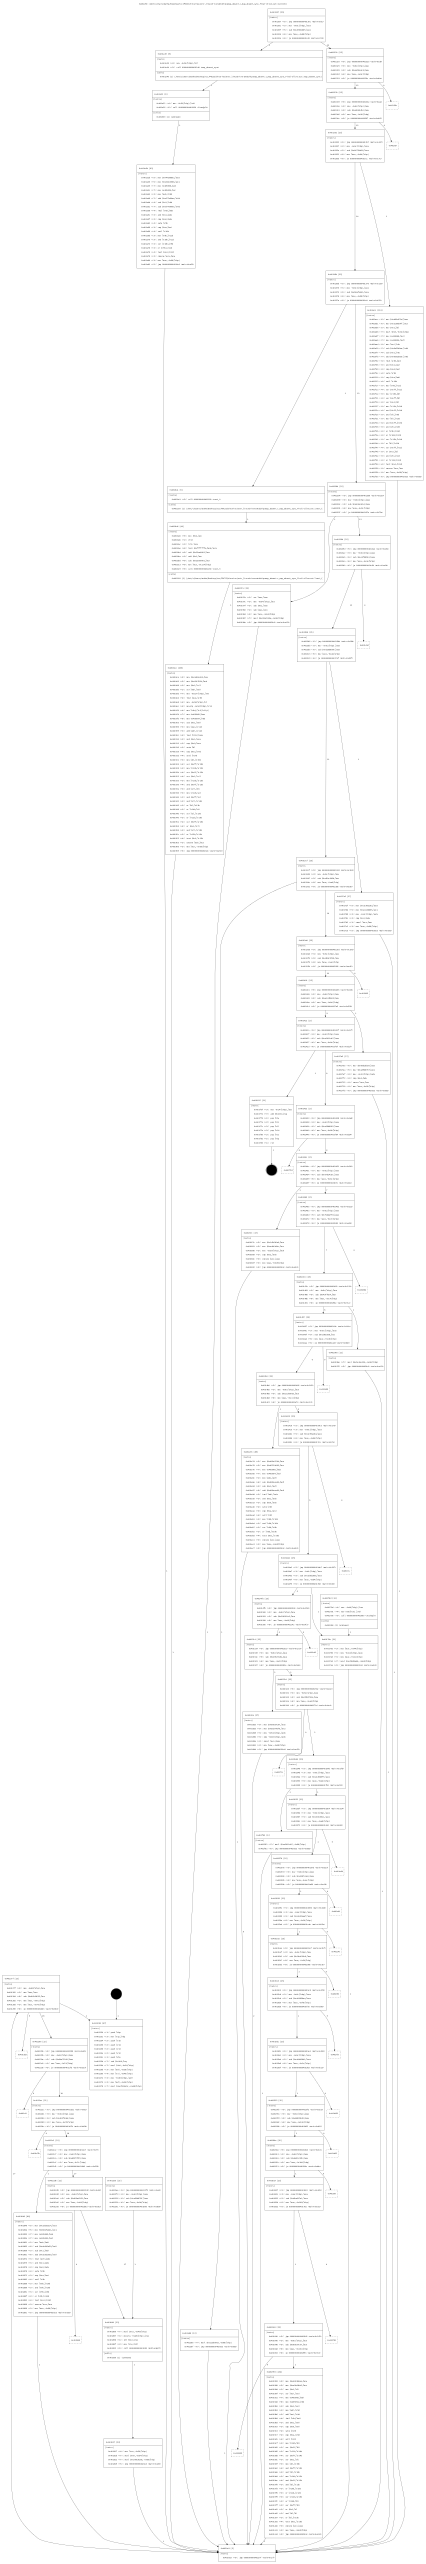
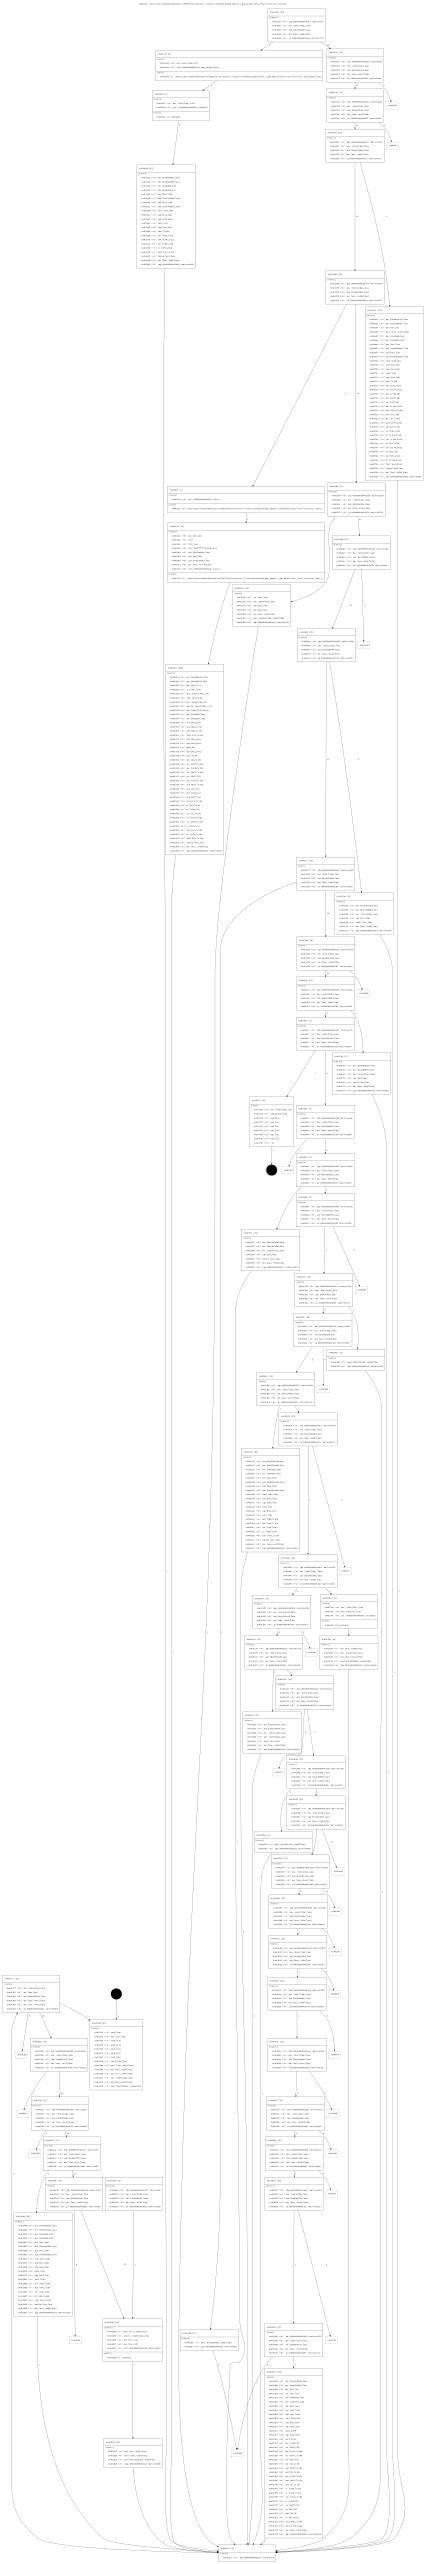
edge "0x4014e2 [25]" -> "0x40179a [21]": now "0x4014e2 [25]" -> "0x40178d [13]"
edge "0x401a88 [12]" -> "0x4020a3 [5]": now "0x401a88 [12]" -> "0x401659"
